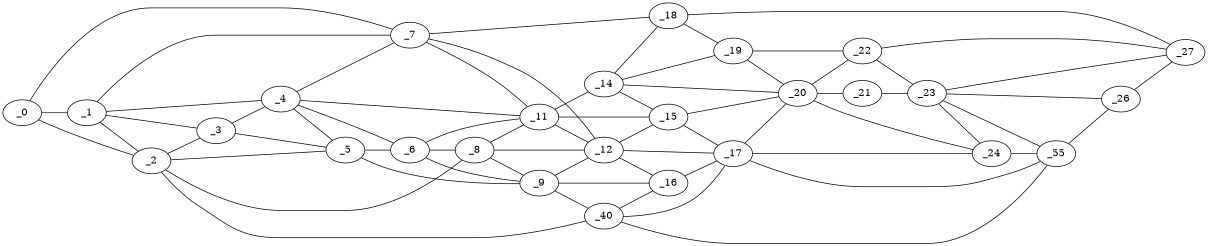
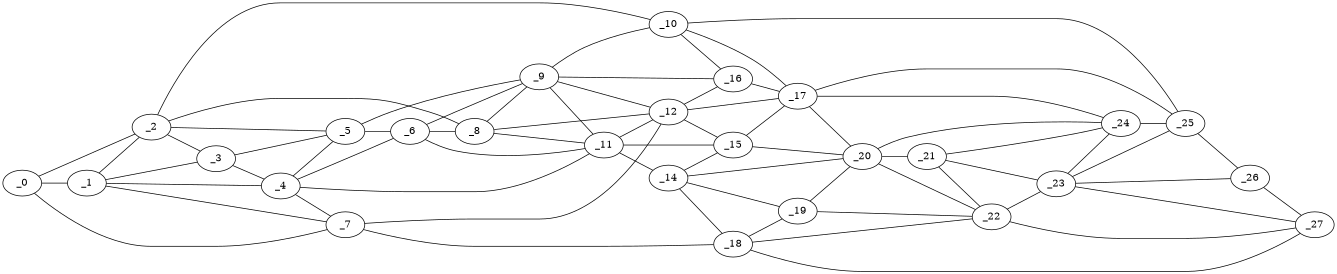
edge "_7" -- "_11": now "_9" -- "_11"
edge "_24" -- "_21": added
node "_55": label "_55" -> "_25"
edge "_21" -- "_22": added
node "_40": label "_40" -> "_10"
edge "_22" -- "_18": added
